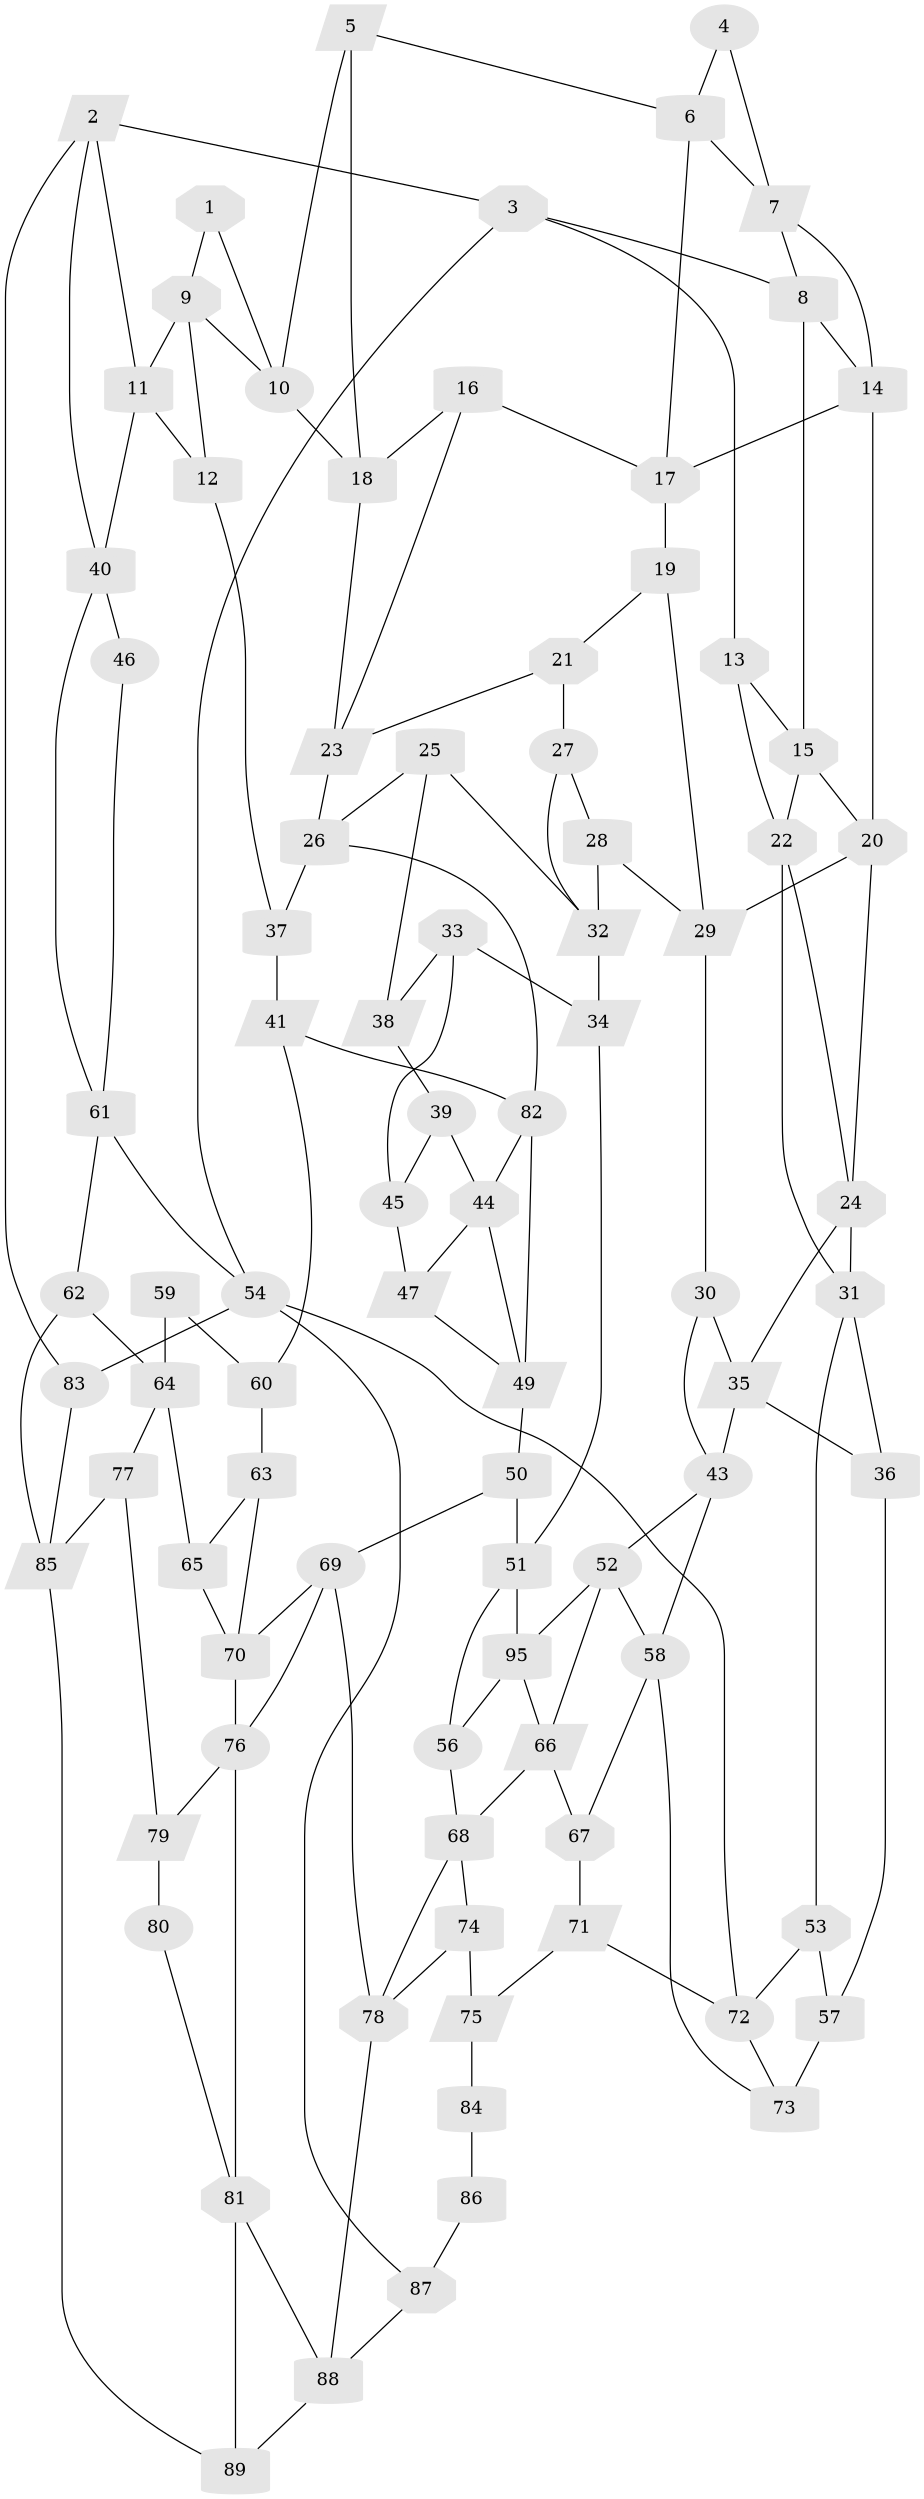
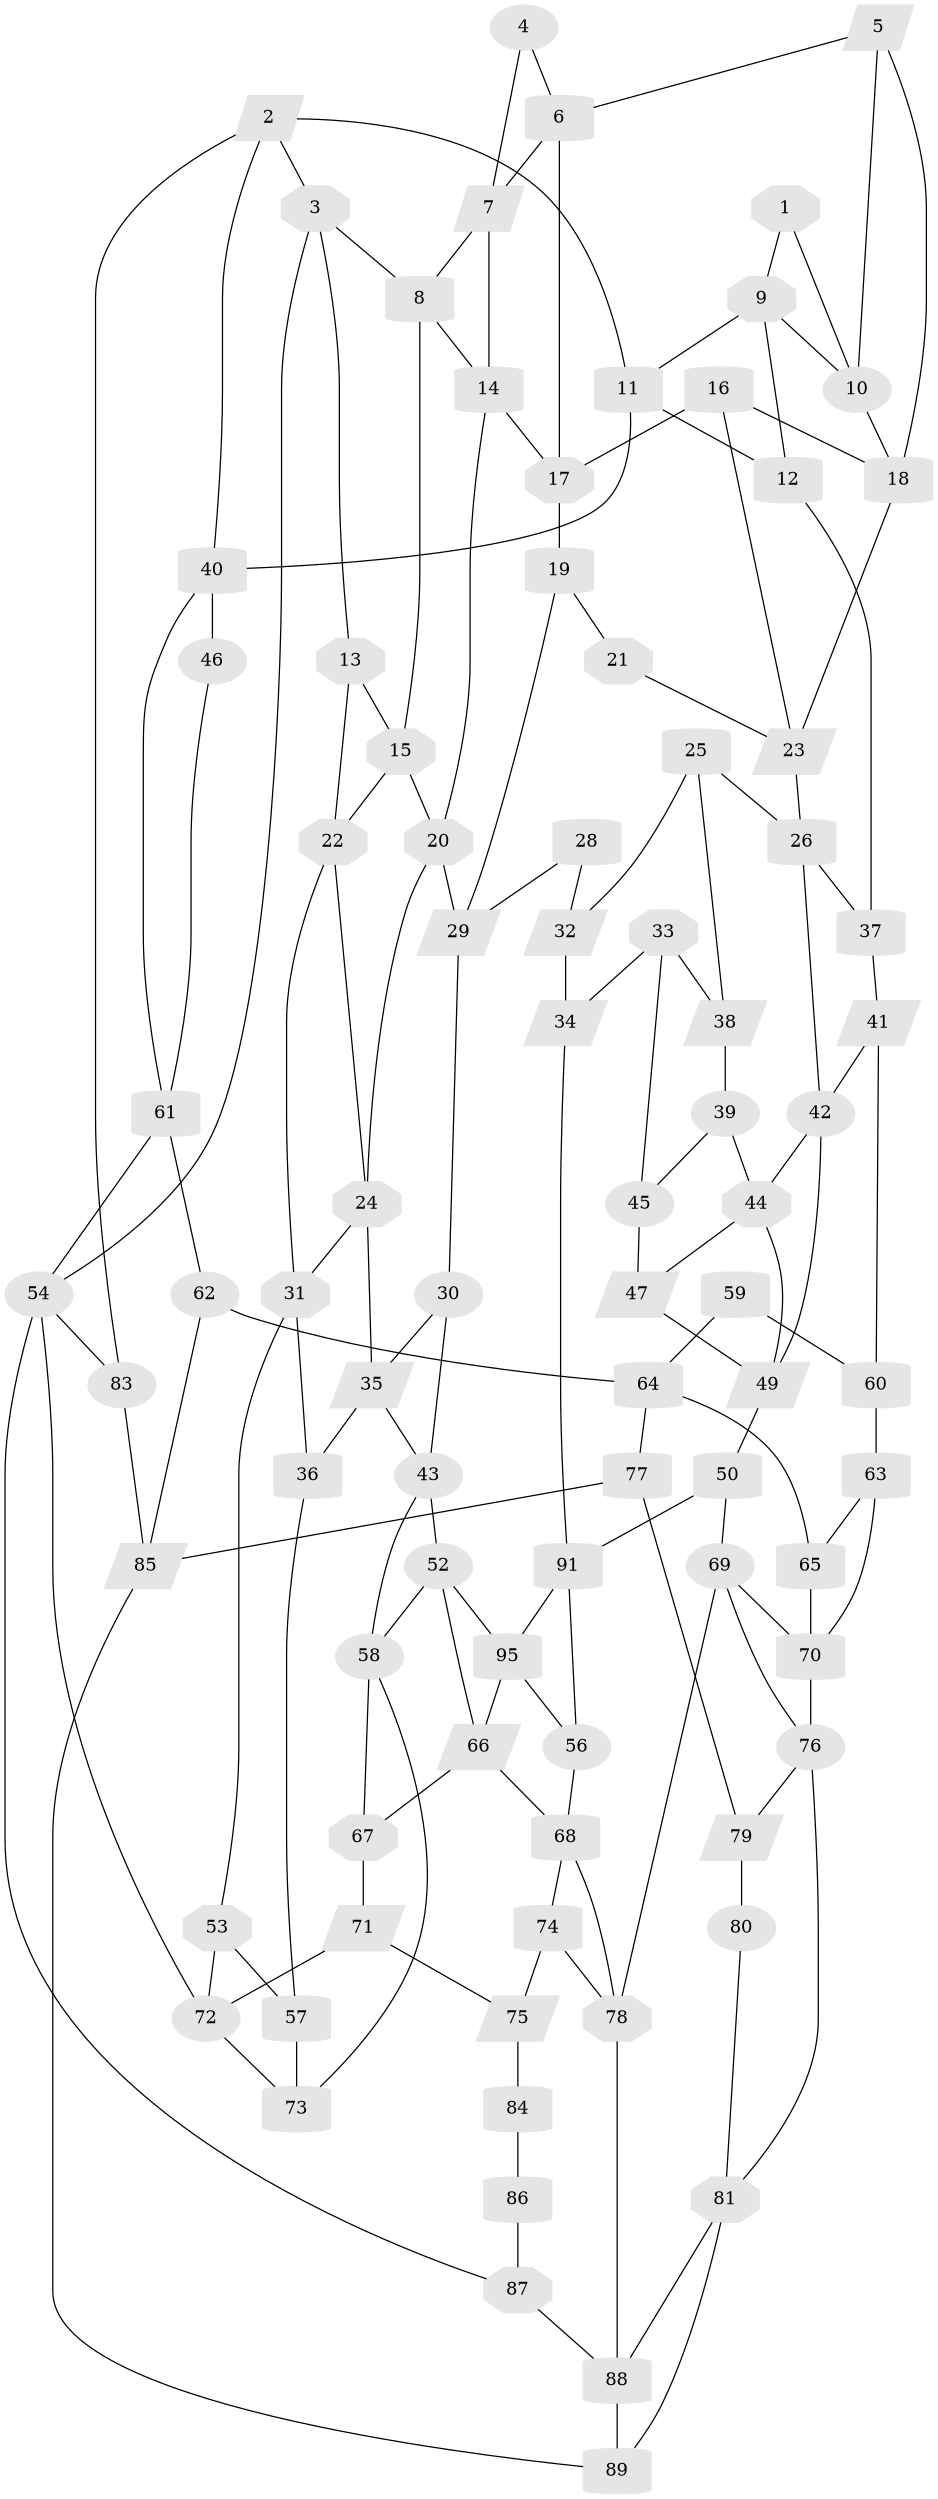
node "27": removed
node "82": label "82" -> "42"
node "51": label "51" -> "91"
